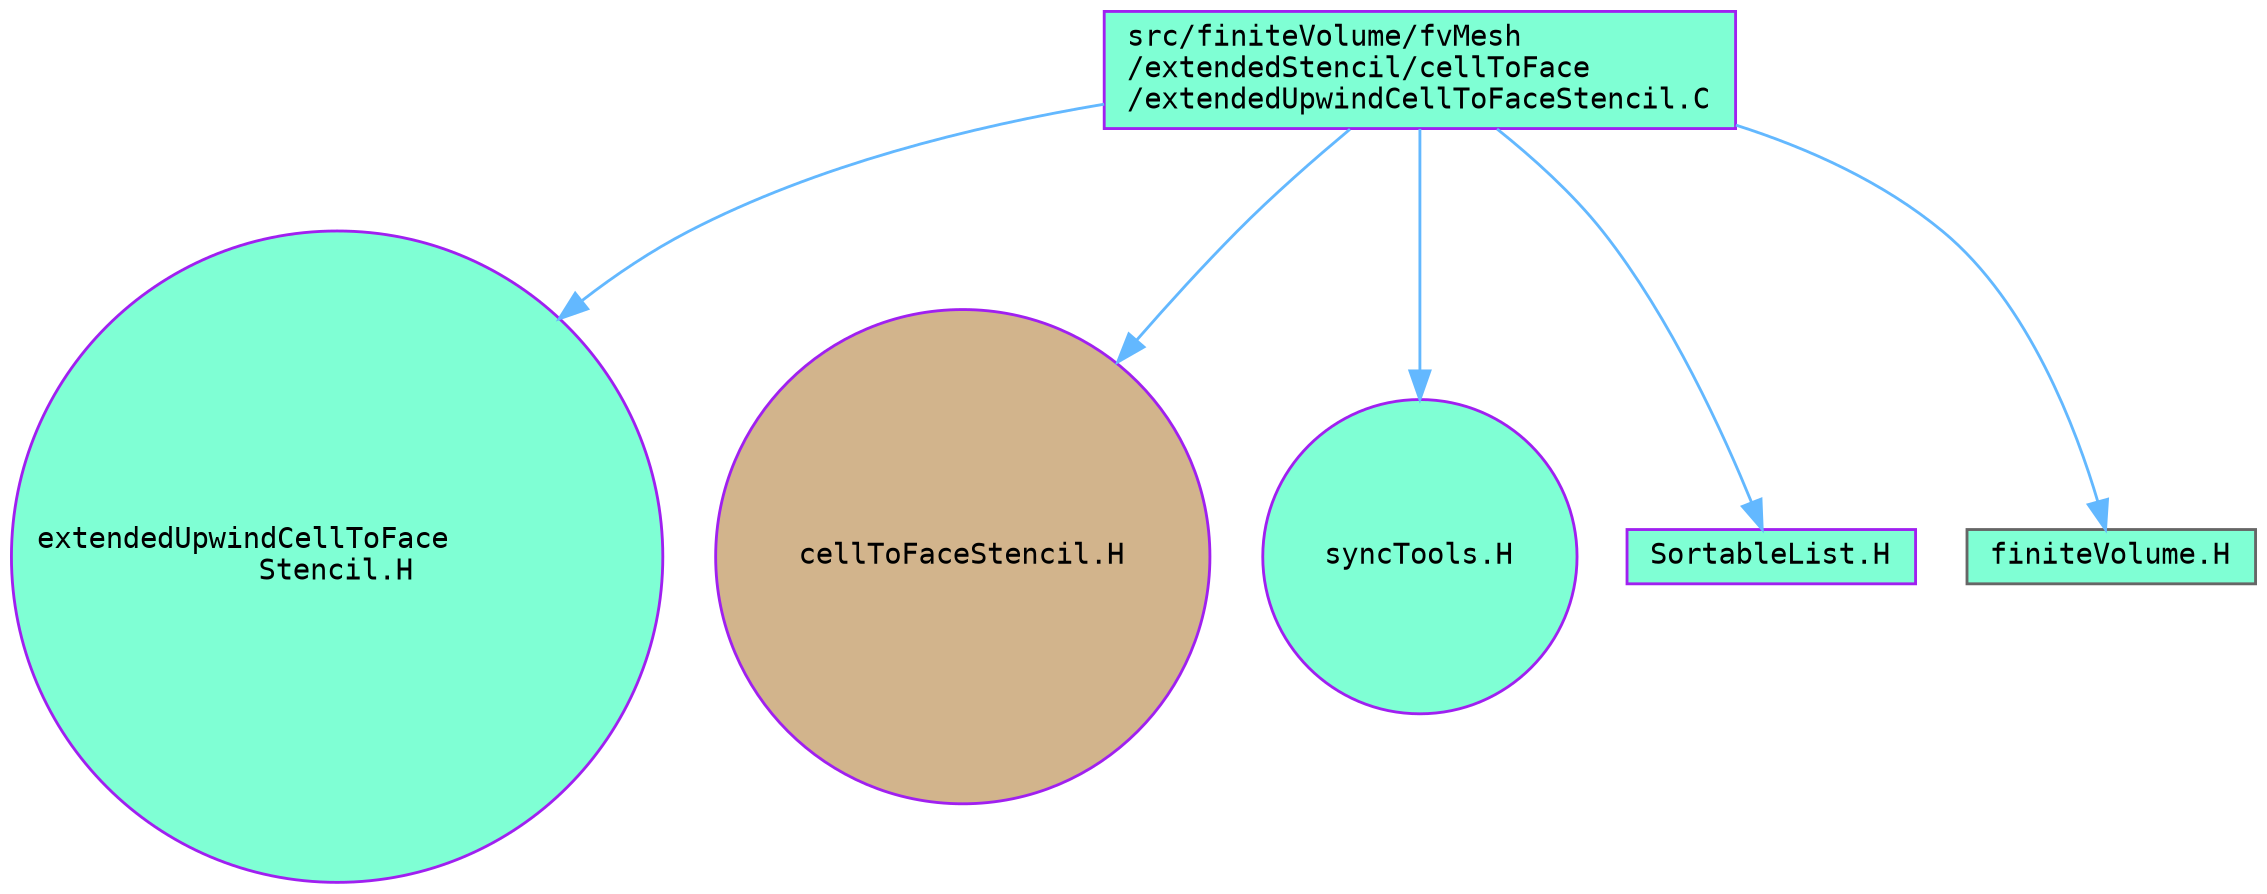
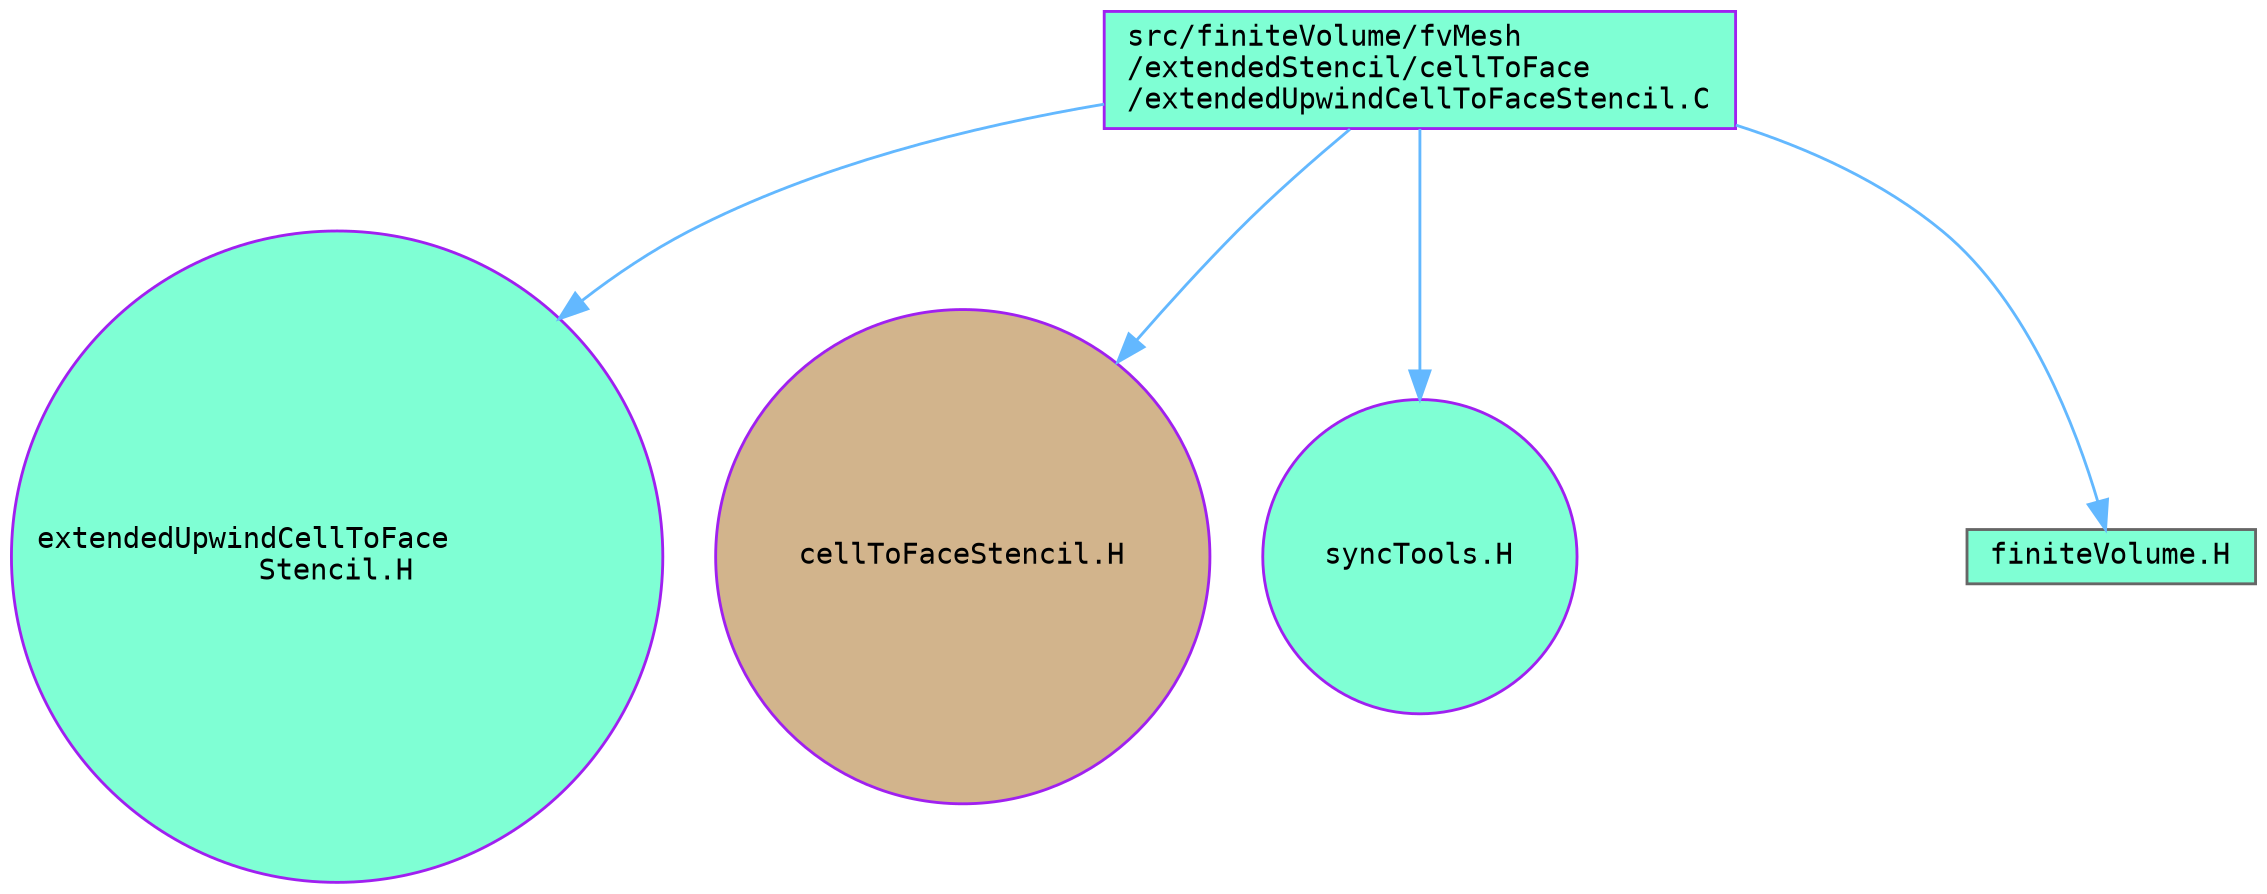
node "SortableList.H": removed
